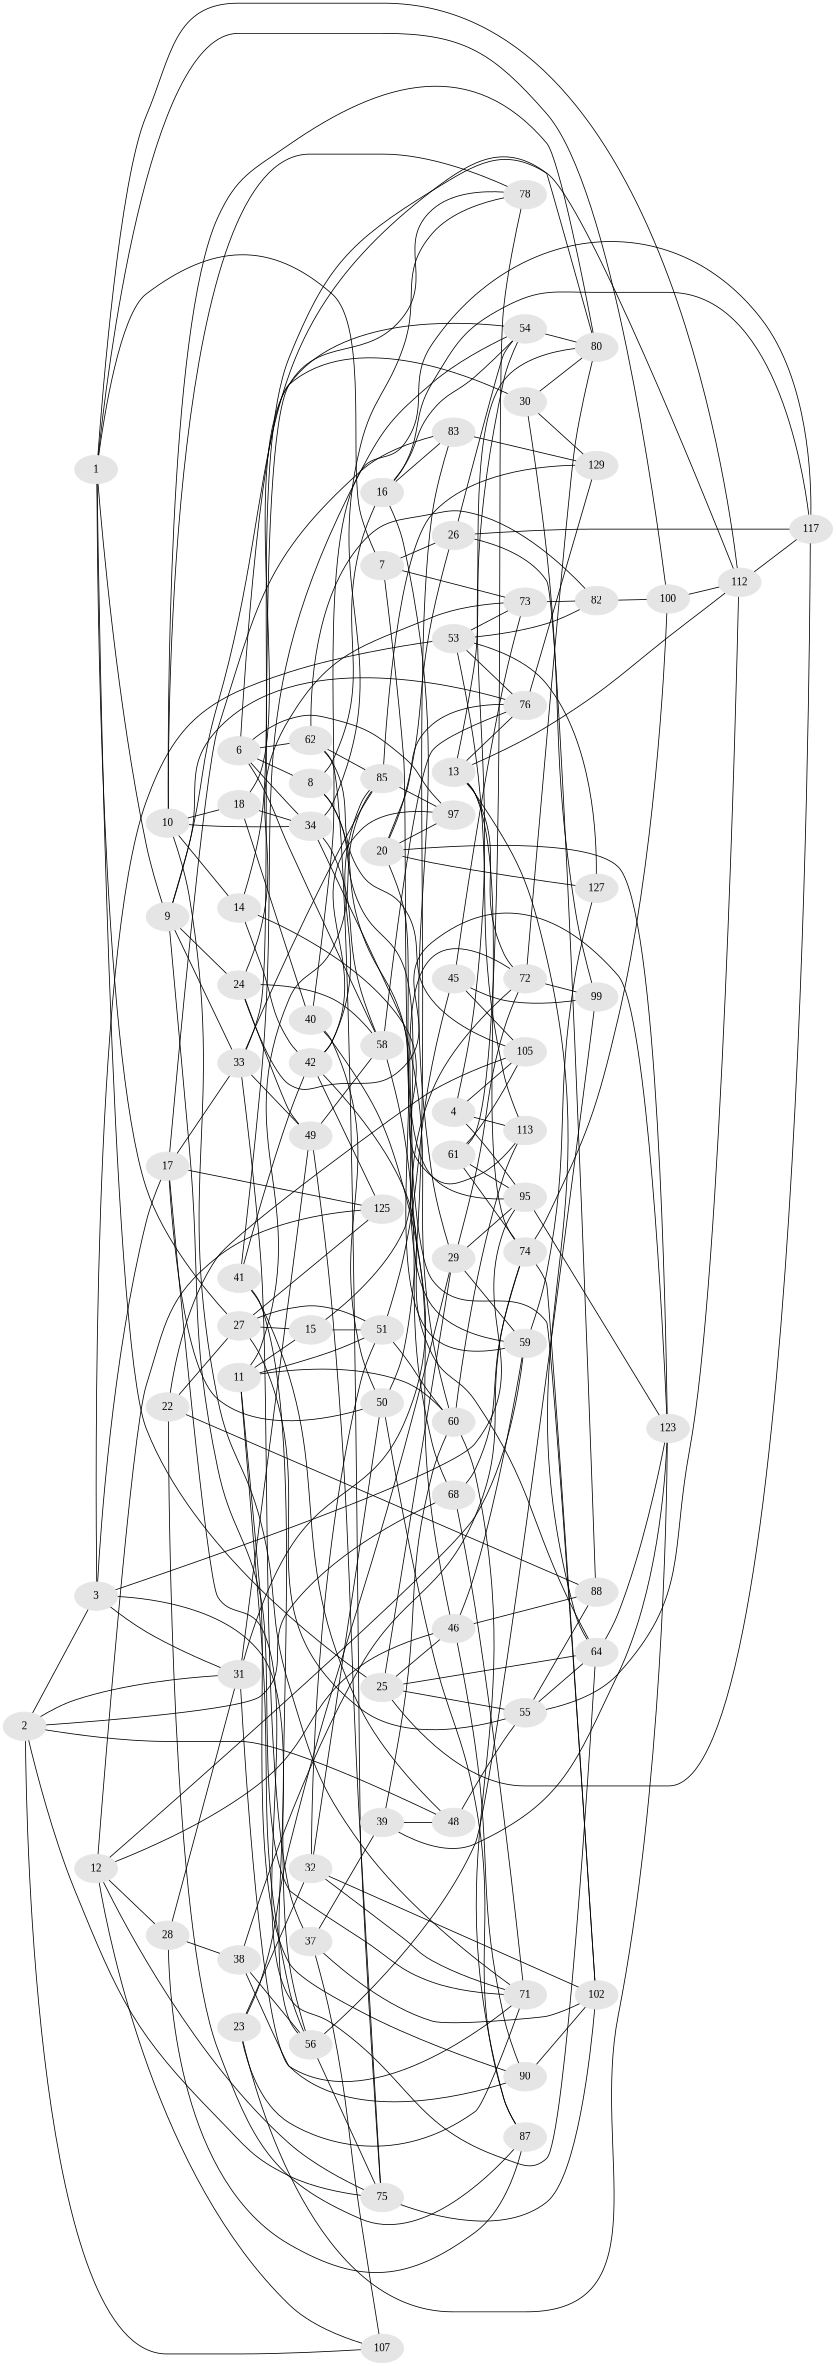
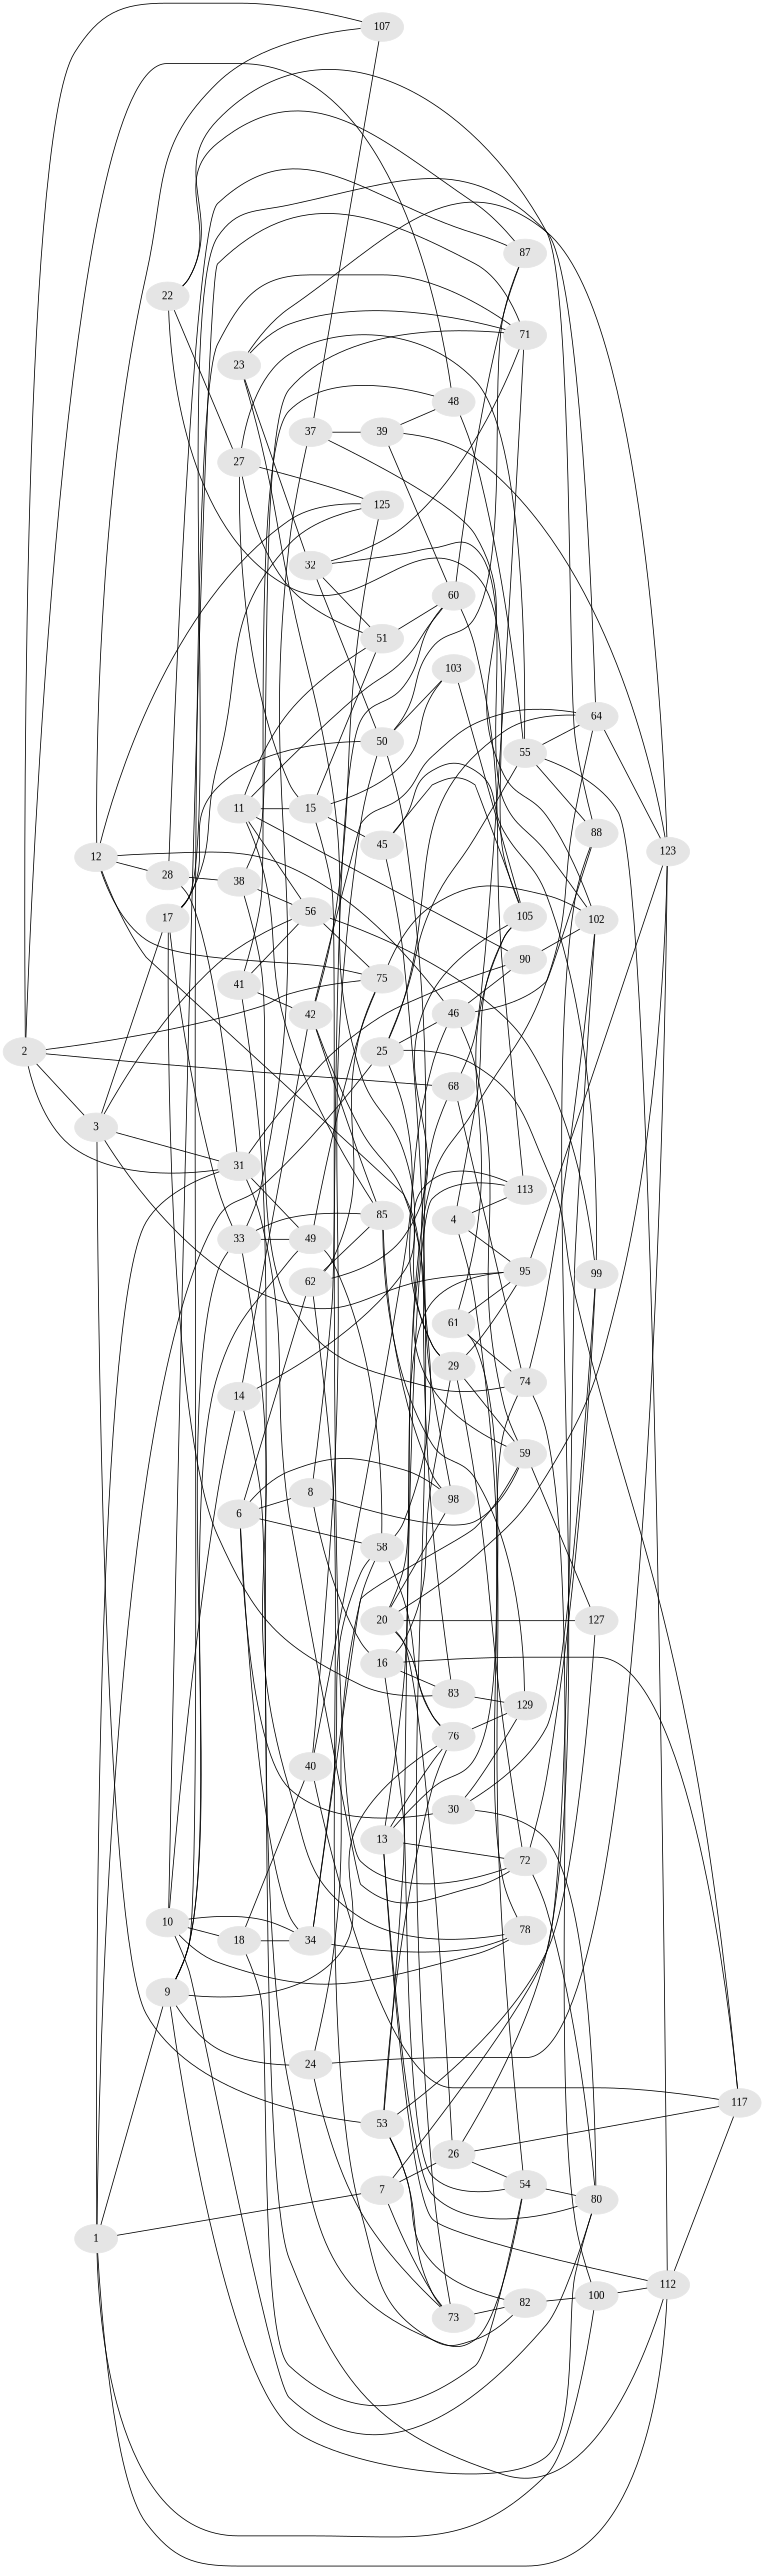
node "103": added
node "97": label "97" -> "98"
edge "1" -- "27": now "1" -- "31"
edge "24" -- "49": now "9" -- "49"
edge "45" -- "51": now "45" -- "15"
